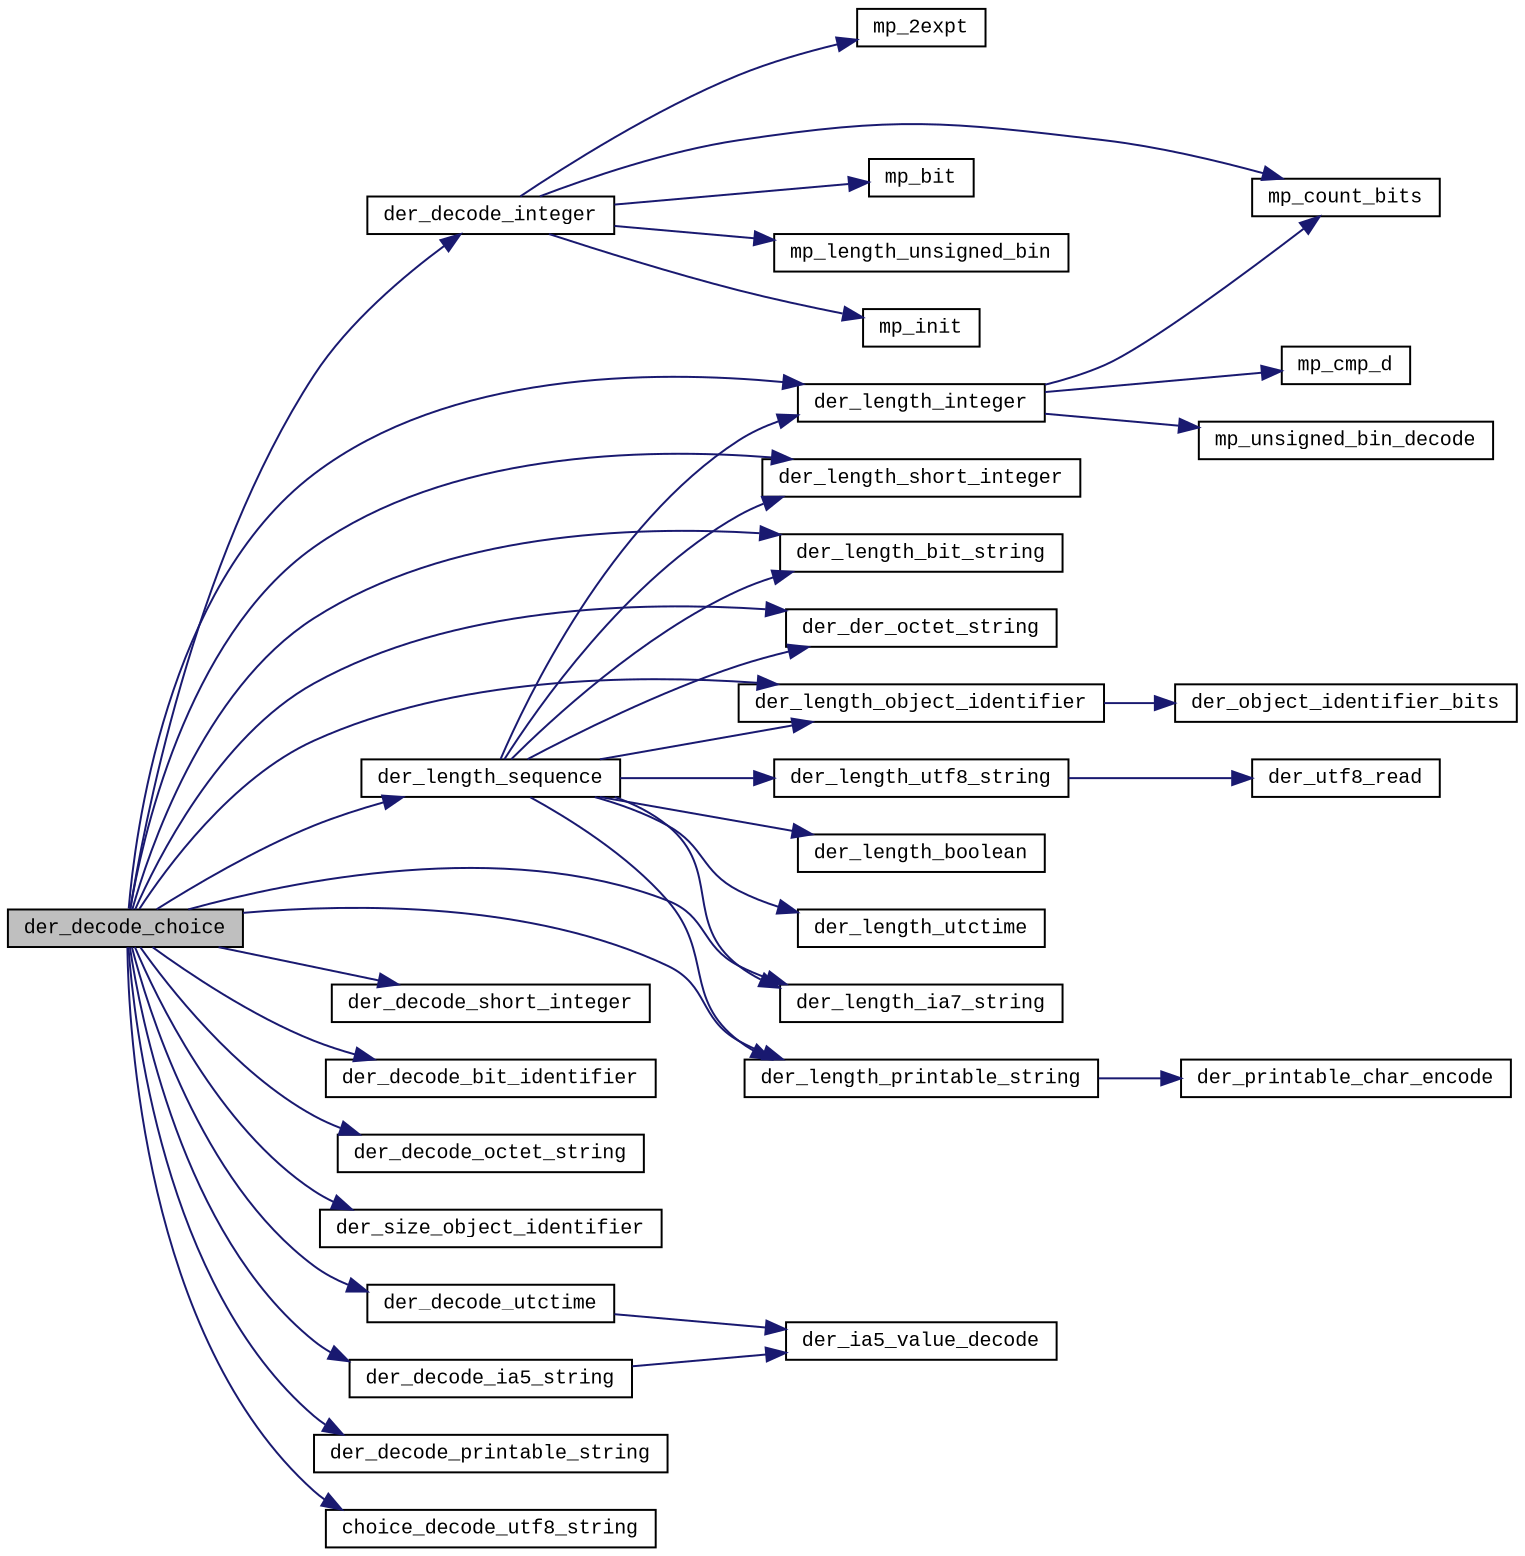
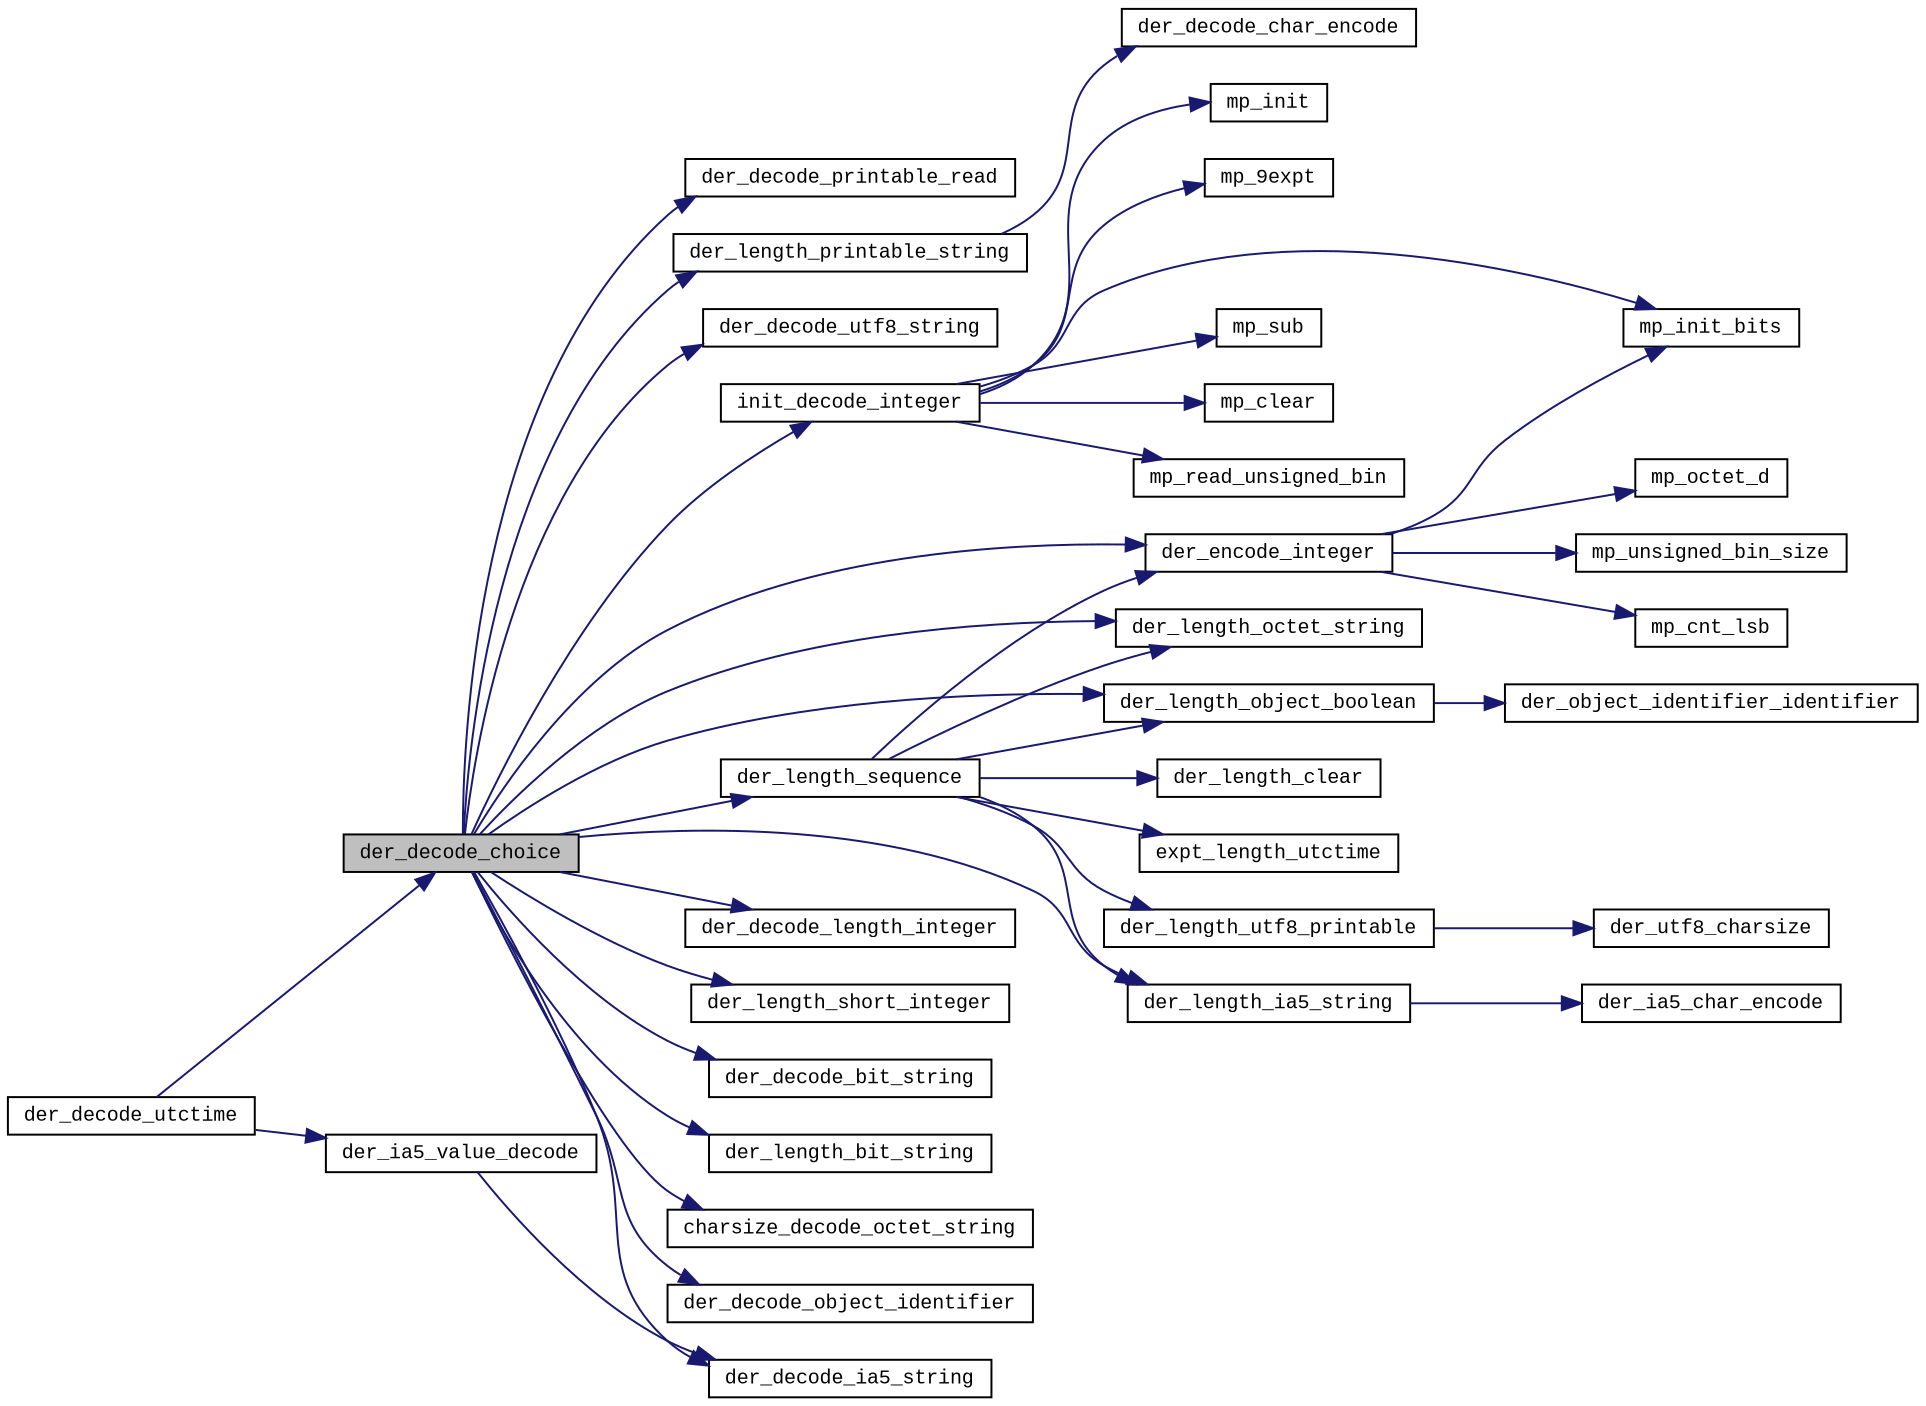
node "mp_2expt": label "mp_2expt" -> "mp_9expt"
node "mp_bit": label "mp_bit" -> "mp_sub"
node "mp_count_bits": label "mp_count_bits" -> "mp_init_bits"
node "der_decode_integer": label "der_decode_integer" -> "init_decode_integer"
node "mp_length_unsigned_bin": label "mp_length_unsigned_bin" -> "mp_read_unsigned_bin"
node "mp_cmp_d": label "mp_cmp_d" -> "mp_octet_d"
node "der_length_integer": label "der_length_integer" -> "der_encode_integer"
node "mp_clear": added
node "mp_unsigned_bin_decode": label "mp_unsigned_bin_decode" -> "mp_unsigned_bin_size"
edge "der_length_sequence" -> "der_length_short_integer": removed
node "der_der_octet_string": label "der_der_octet_string" -> "der_length_octet_string"
node "mp_cnt_lsb": added
edge "der_length_sequence" -> "der_length_bit_string": removed
node "der_length_object_identifier": label "der_length_object_identifier" -> "der_length_object_boolean"
node "der_object_identifier_bits": label "der_object_identifier_bits" -> "der_object_identifier_identifier"
node "der_length_utf8_string": label "der_length_utf8_string" -> "der_length_utf8_printable"
node "der_utf8_read": label "der_utf8_read" -> "der_utf8_charsize"
node "der_length_boolean": label "der_length_boolean" -> "der_length_clear"
edge "der_length_sequence" -> "der_length_printable_string": removed
node "der_length_utctime": label "der_length_utctime" -> "expt_length_utctime"
node "der_decode_short_integer": label "der_decode_short_integer" -> "der_decode_length_integer"
node "der_length_ia7_string": label "der_length_ia7_string" -> "der_length_ia5_string"
node "der_ia5_char_encode": added
node "der_decode_bit_identifier": label "der_decode_bit_identifier" -> "der_decode_bit_string"
node "der_printable_char_encode": label "der_printable_char_encode" -> "der_decode_char_encode"
edge "der_decode_choice" -> "der_decode_utctime": reversed
node "der_decode_octet_string": label "der_decode_octet_string" -> "charsize_decode_octet_string"
node "der_size_object_identifier": label "der_size_object_identifier" -> "der_decode_object_identifier"
edge "der_decode_ia5_string" -> "der_ia5_value_decode": reversed
node "der_decode_printable_string": label "der_decode_printable_string" -> "der_decode_printable_read"
node "choice_decode_utf8_string": label "choice_decode_utf8_string" -> "der_decode_utf8_string"
